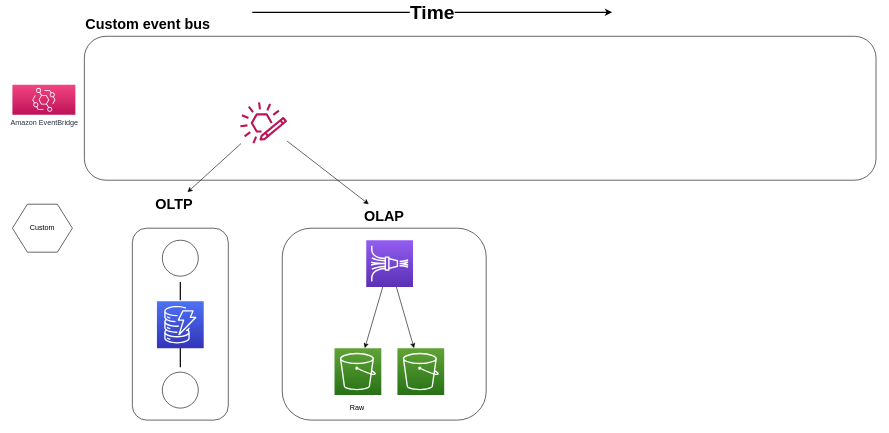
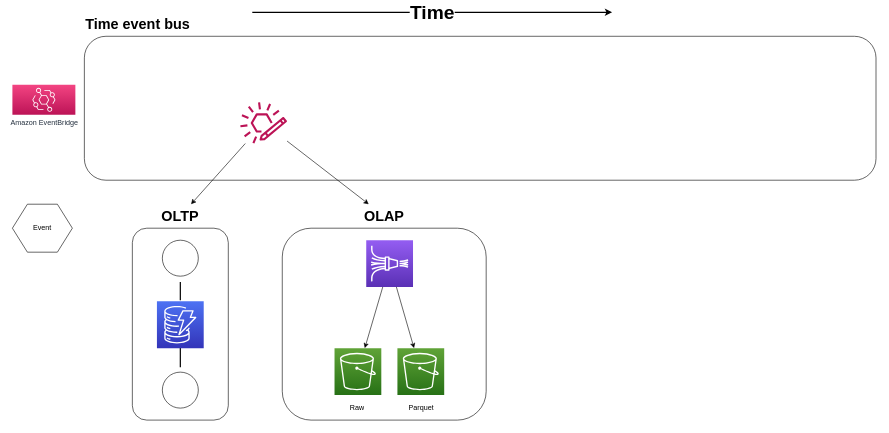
node "Custom event bus": label "Custom event bus" -> "Time event bus"
node "OLTP": moved (174, 204) -> (180, 216)
node "Custom": label "Custom" -> "Event"
node "Parquet": added
